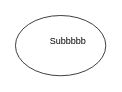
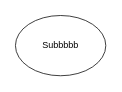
node "Subbbbb": moved (68, 42) -> (60, 45)
